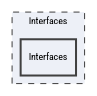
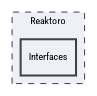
cluster "Interfaces": label "Interfaces" -> "Reaktoro"
